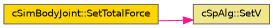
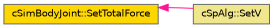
edge "cSimBodyJoint::SetTotalForce" -> "cSpAlg::SetV": reversed
